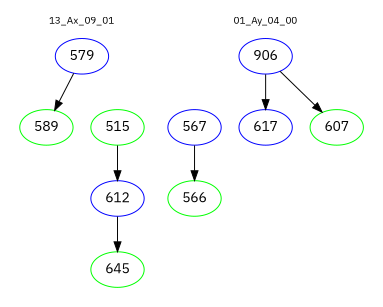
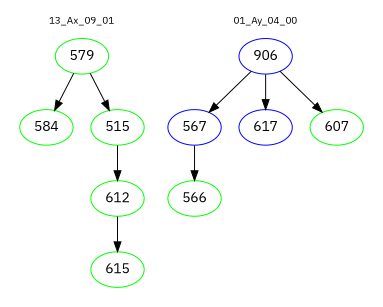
node "579": color blue -> green
edge "579" -> "515": added
edge "906" -> "567": added
node "589": label "589" -> "584"
node "612": color blue -> green
node "645": label "645" -> "615"
